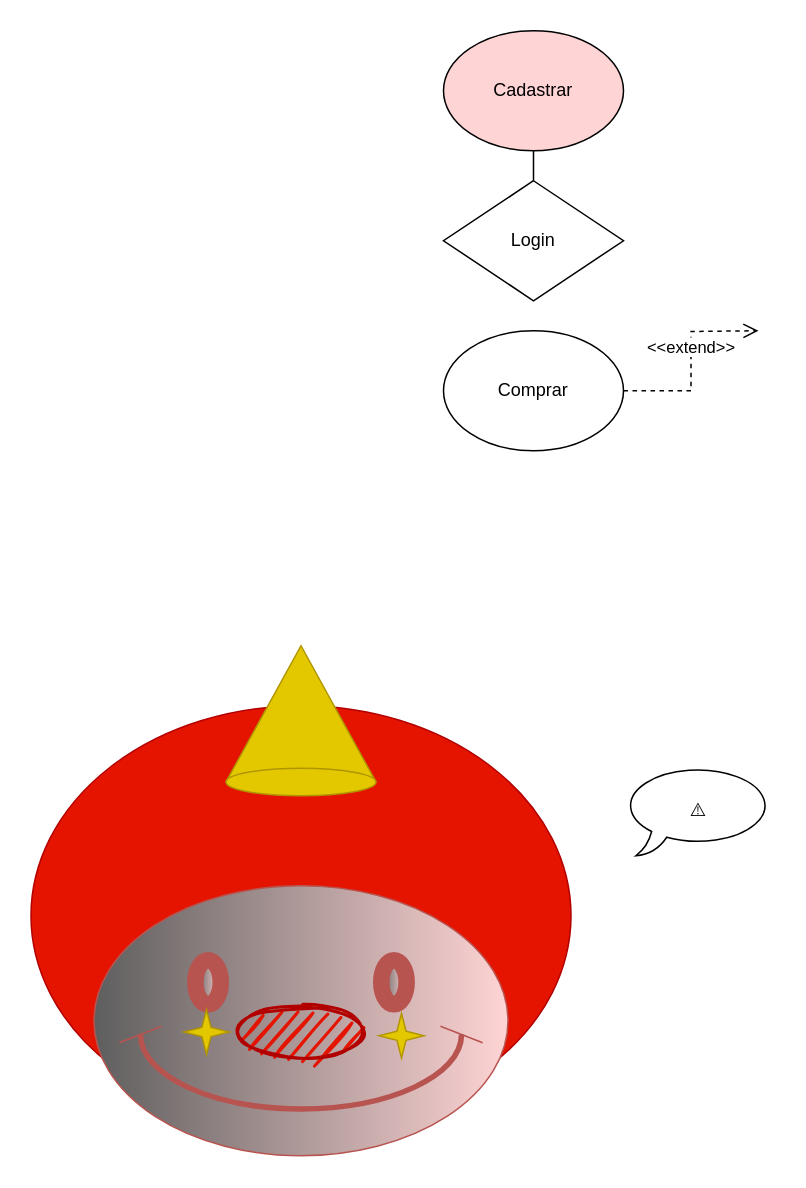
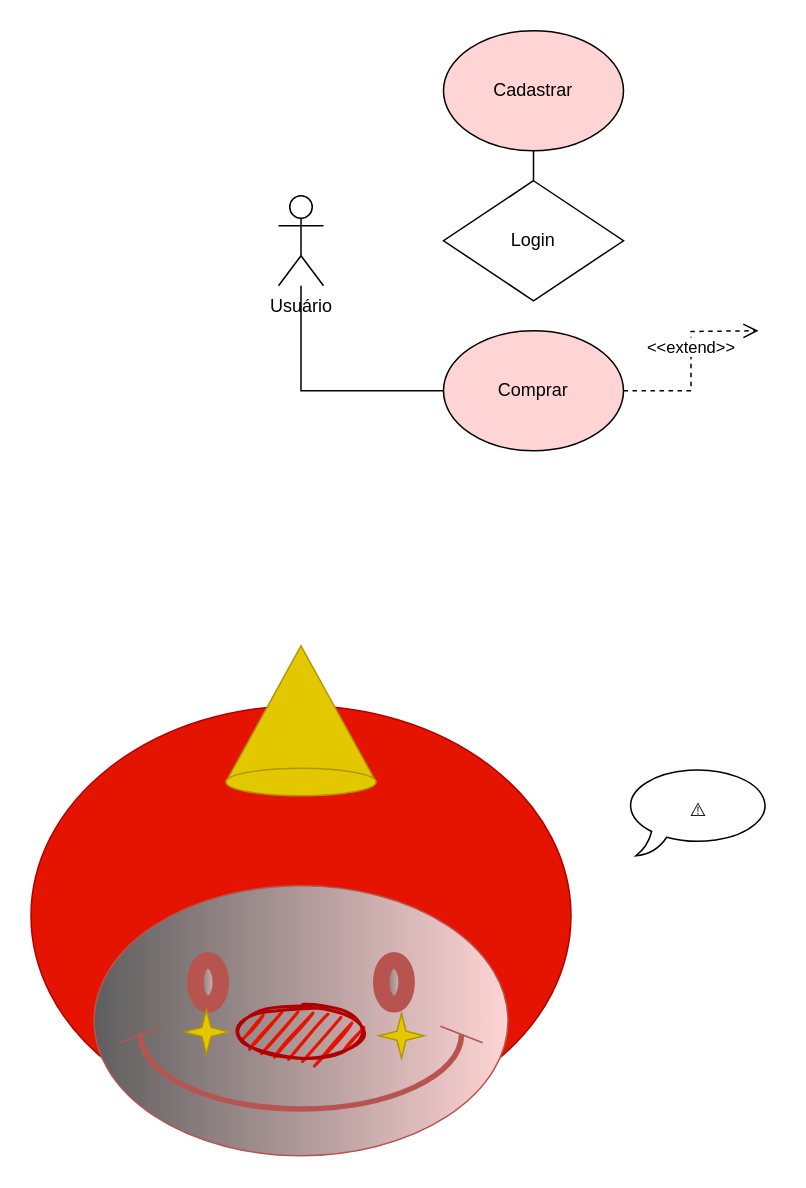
node "Usuário": added
edge "Usuário" -- "Comprar": added
node "Comprar": fillcolor #ffffff -> #ffd4d4
